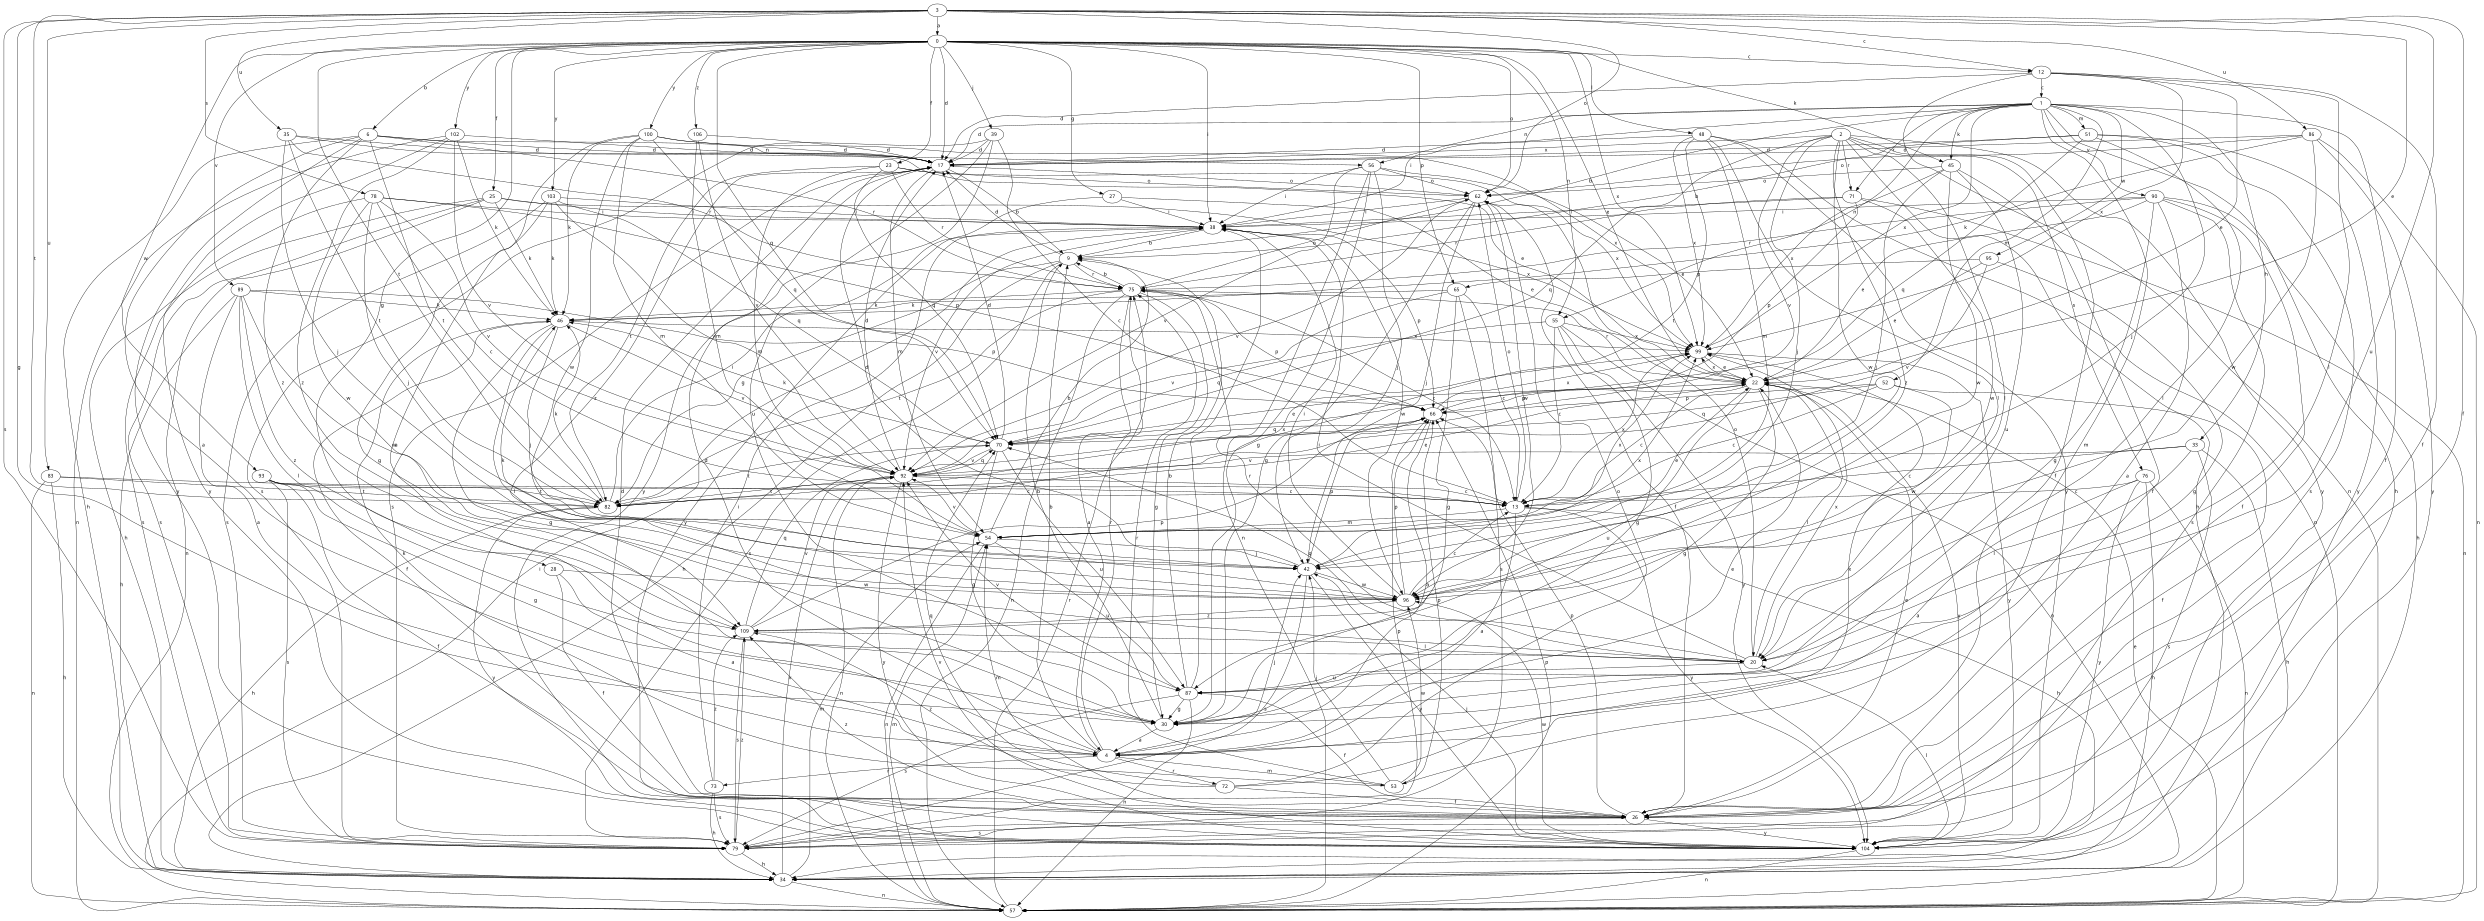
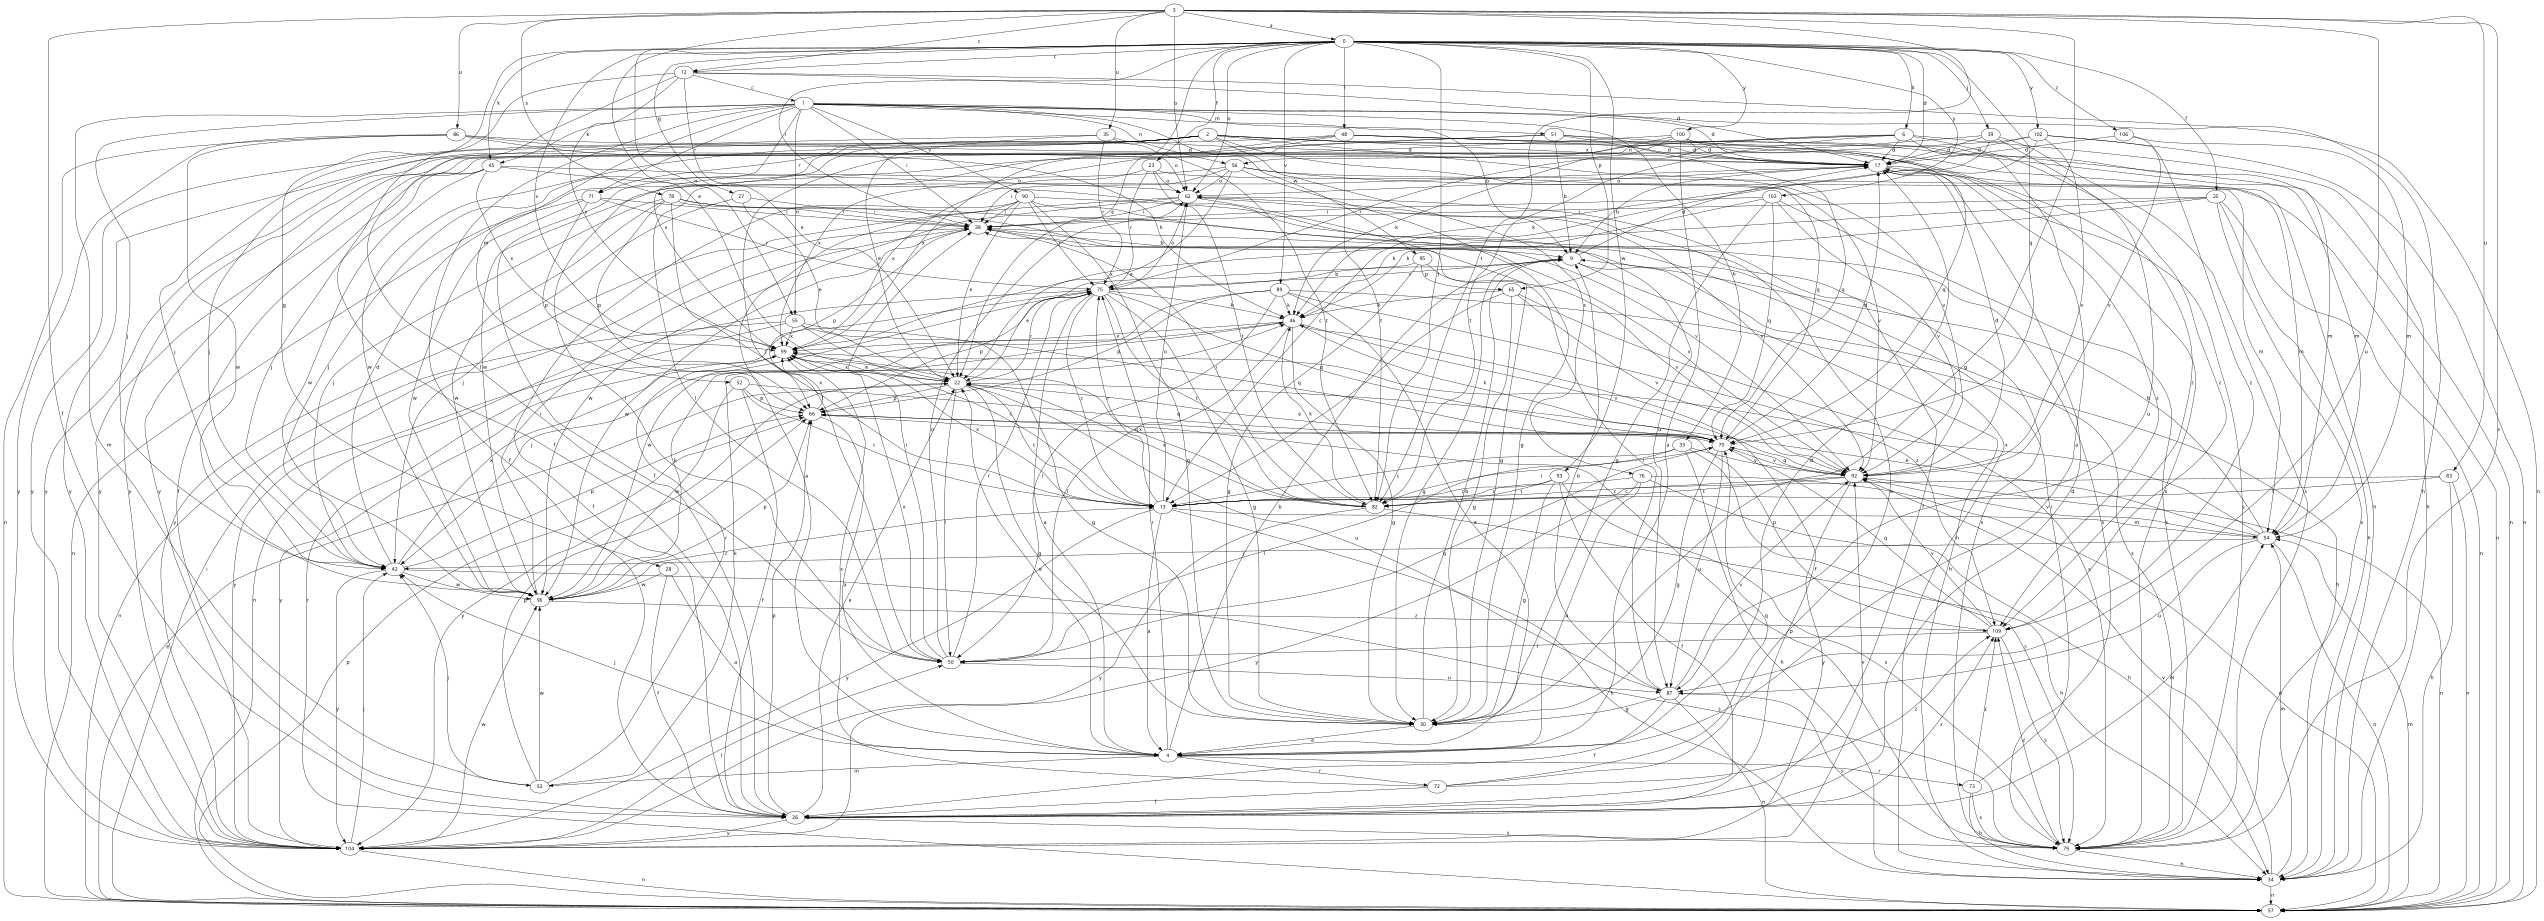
edge "23" -> "70": now "75" -> "70"
edge "9" -> "82": now "9" -> "30"
edge "13" -> "75": added, label "r"
node "20": label "20" -> "50"
